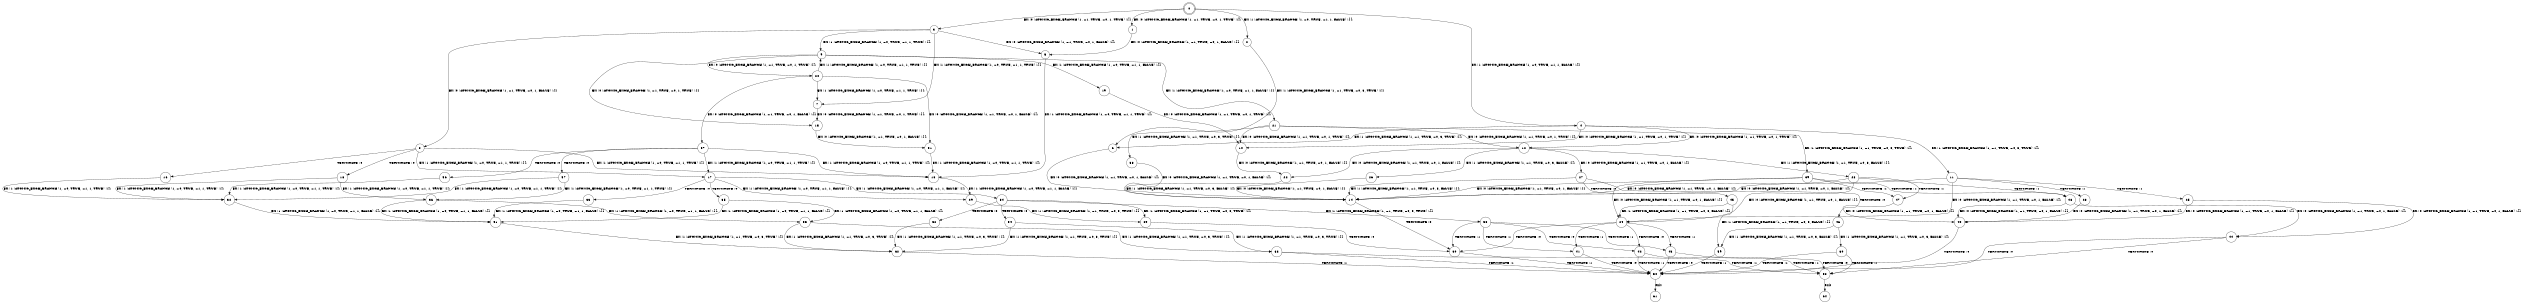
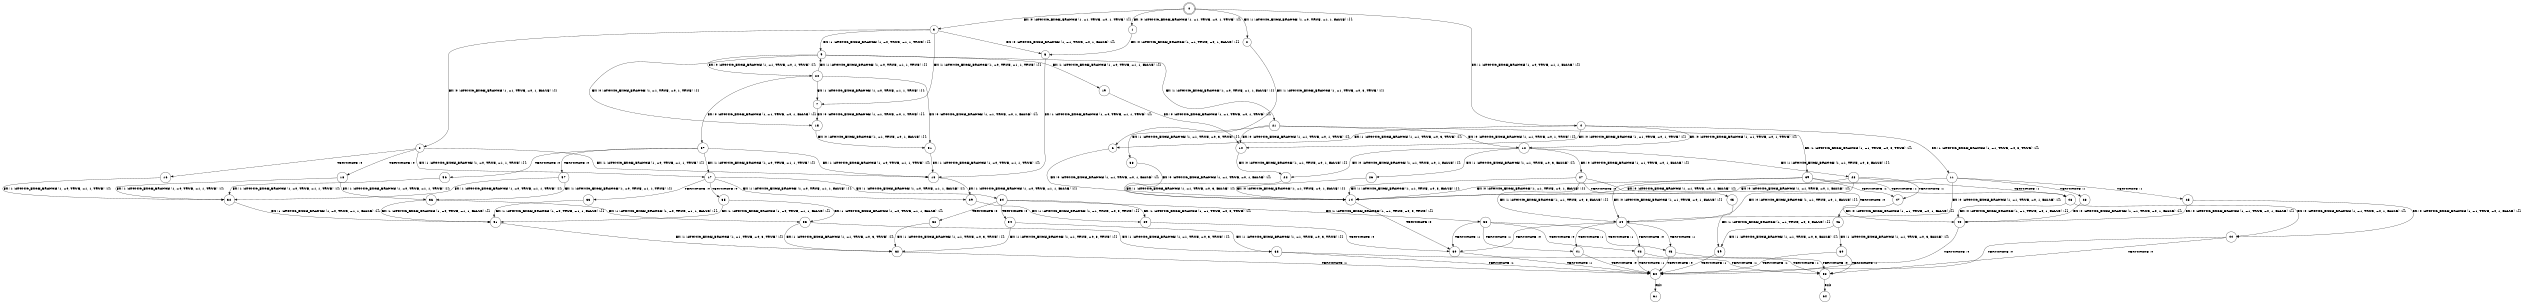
edge "45" -> "24": now "27" -> "24"
